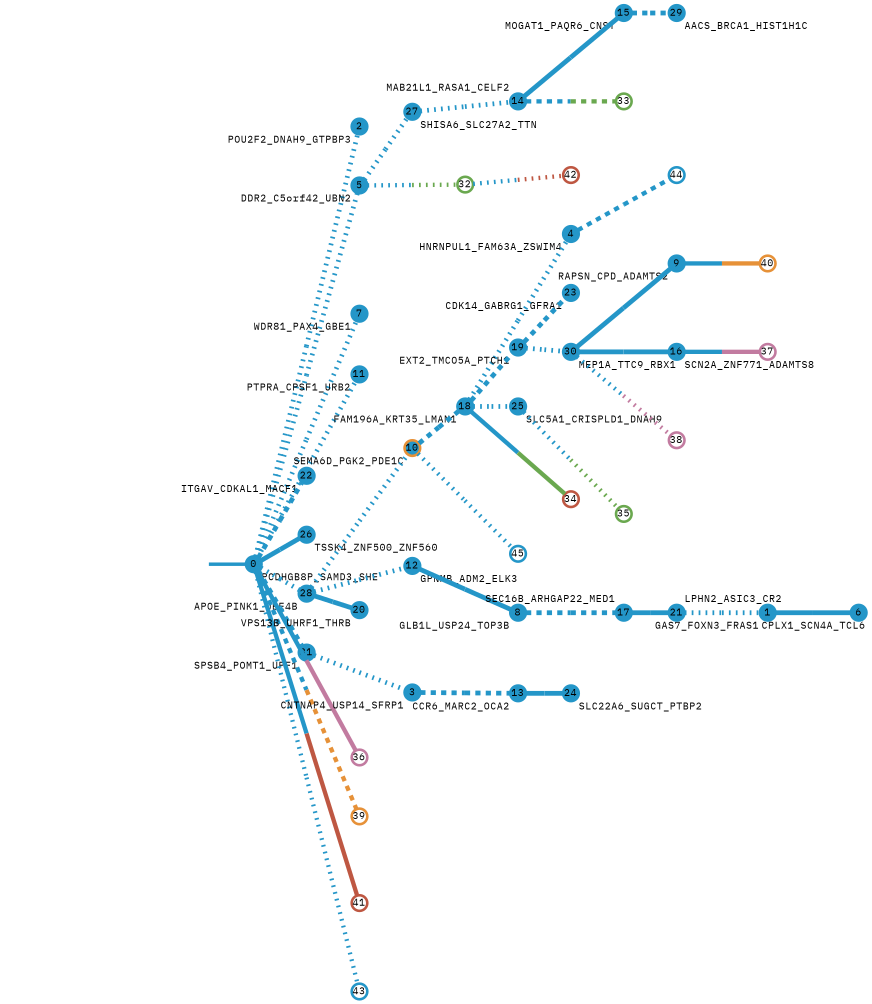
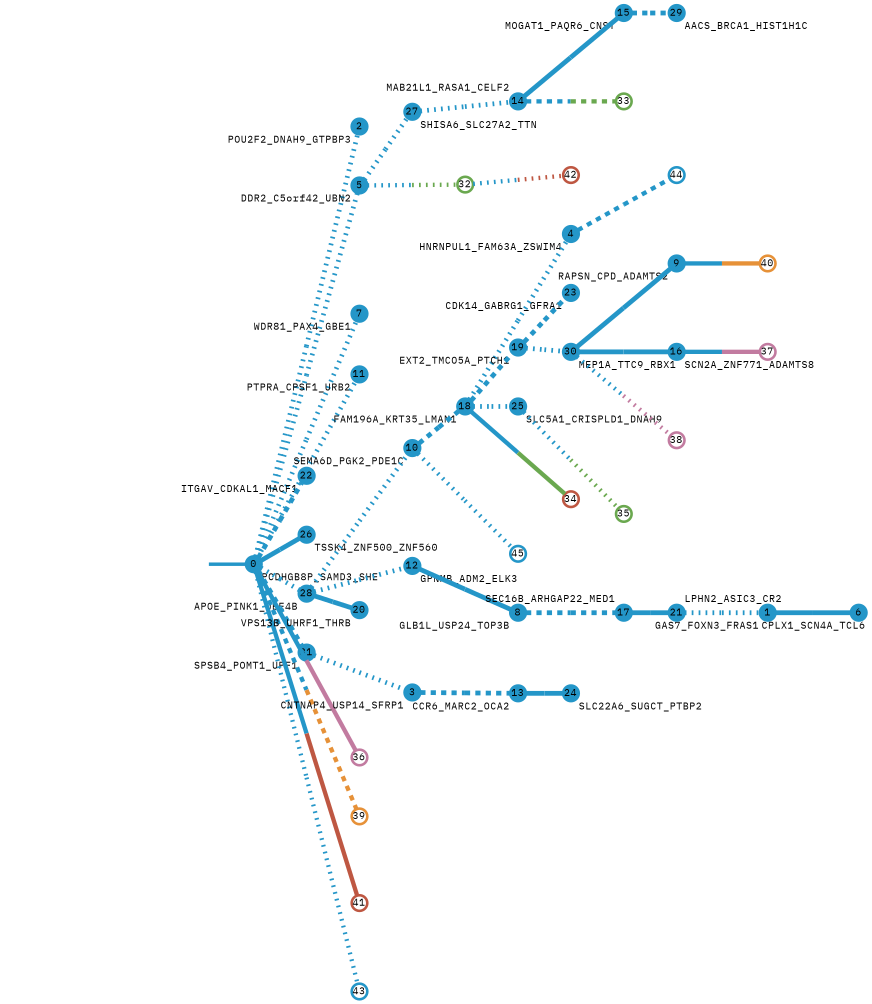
node "10 SEMA6D_PGK2_PDE1C": color #e69138ff -> #2496c8ff
